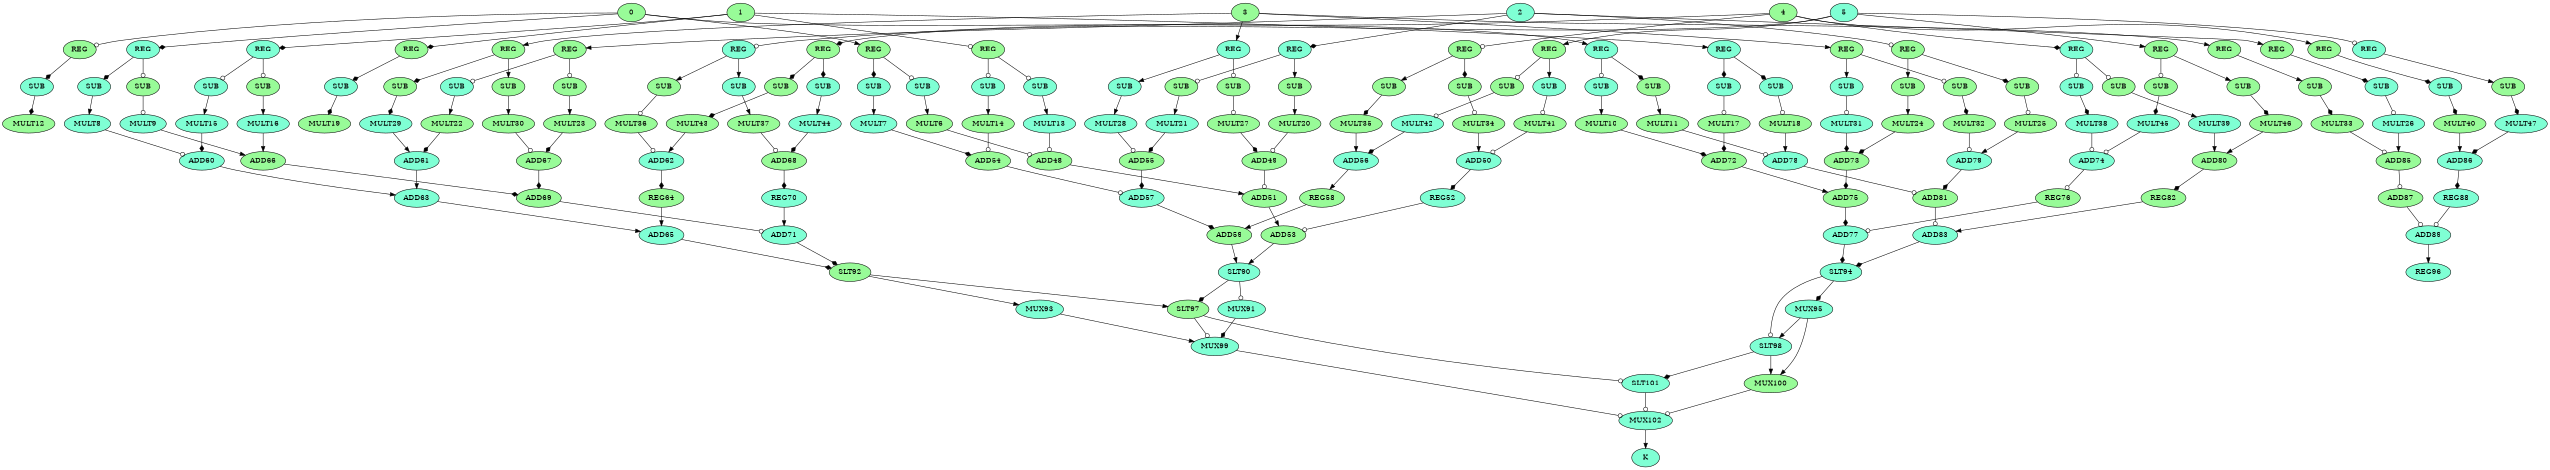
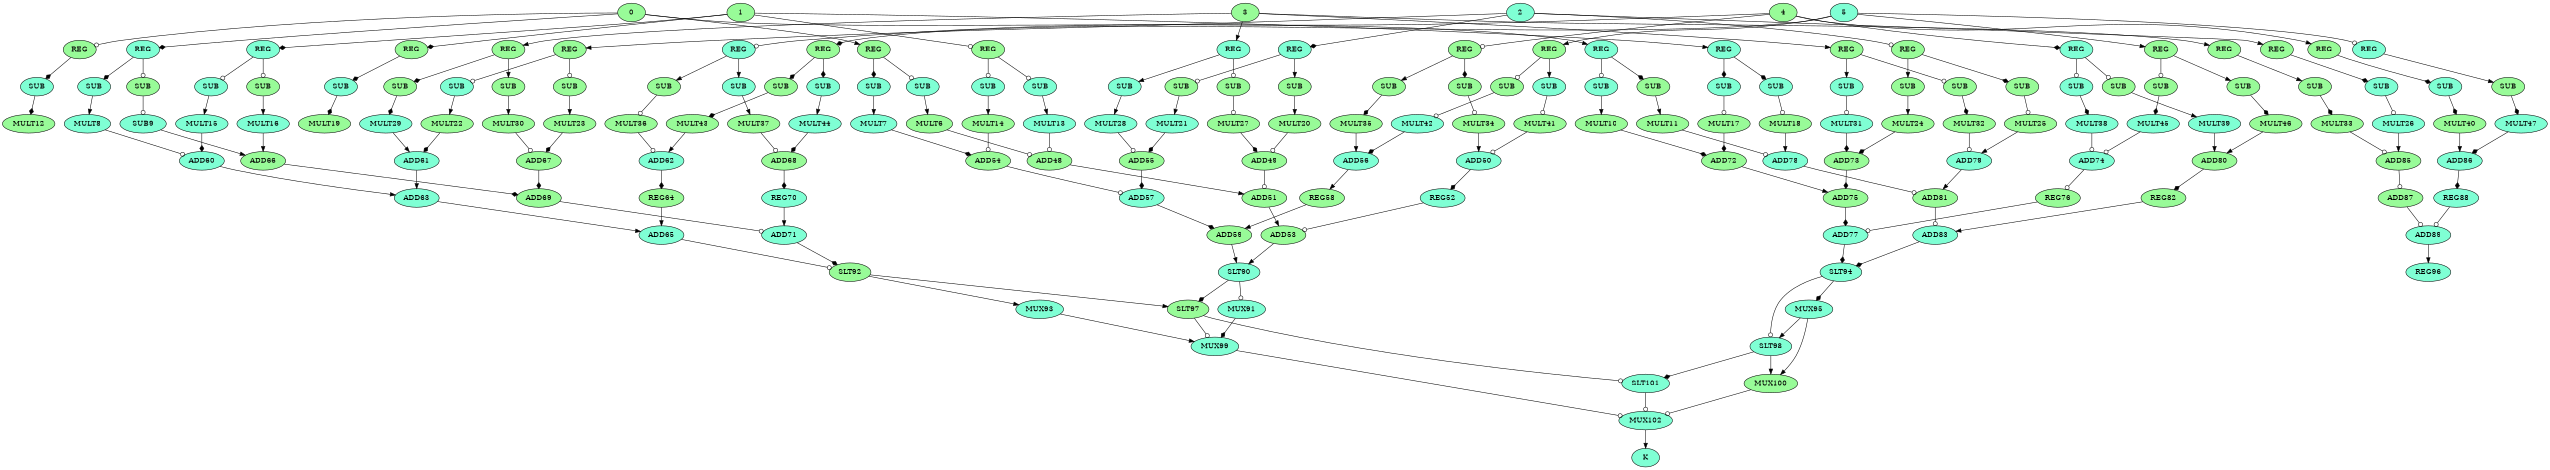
node "MULT9": label "MULT9" -> "SUB9"
edge "ADD79" -> "ADD81": arrowhead diamond -> normal
edge "ADD65" -> "SLT92": arrowhead diamond -> odot
